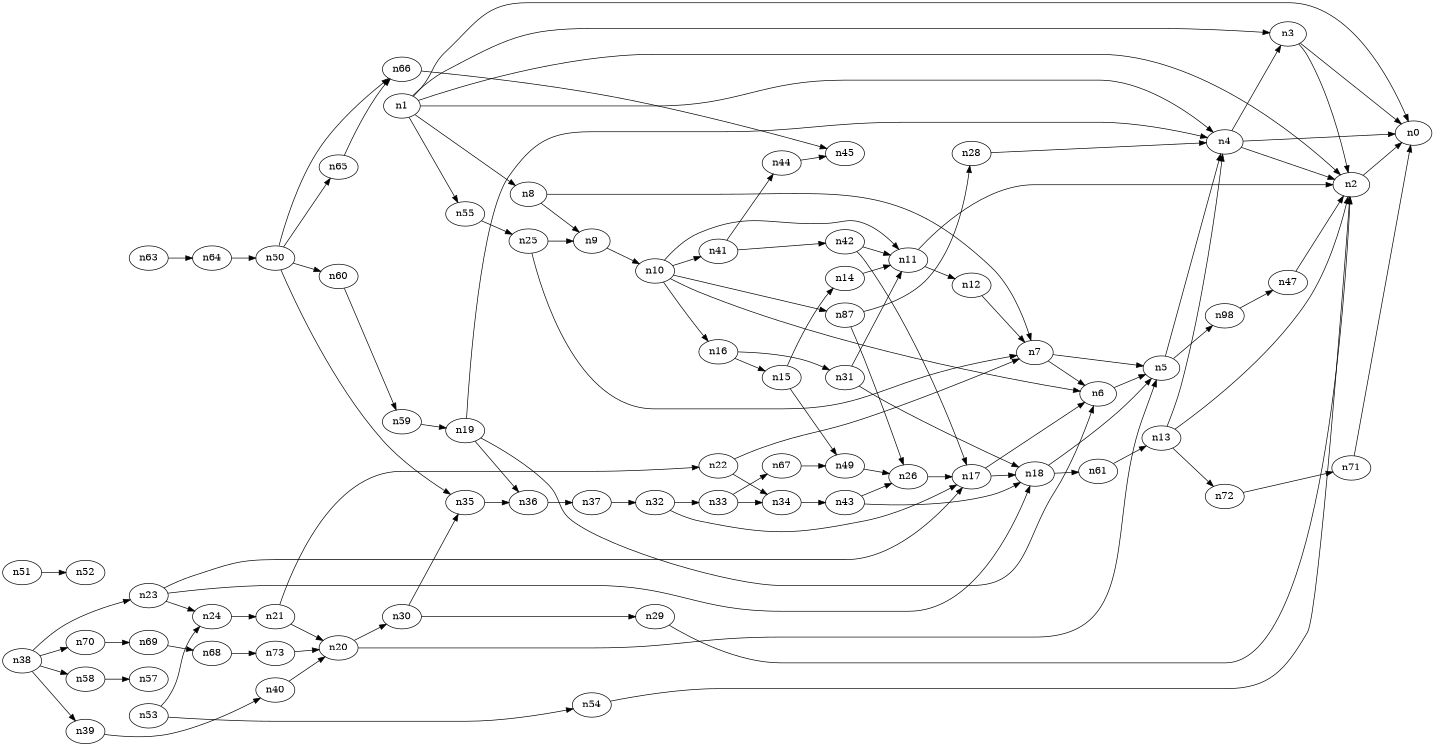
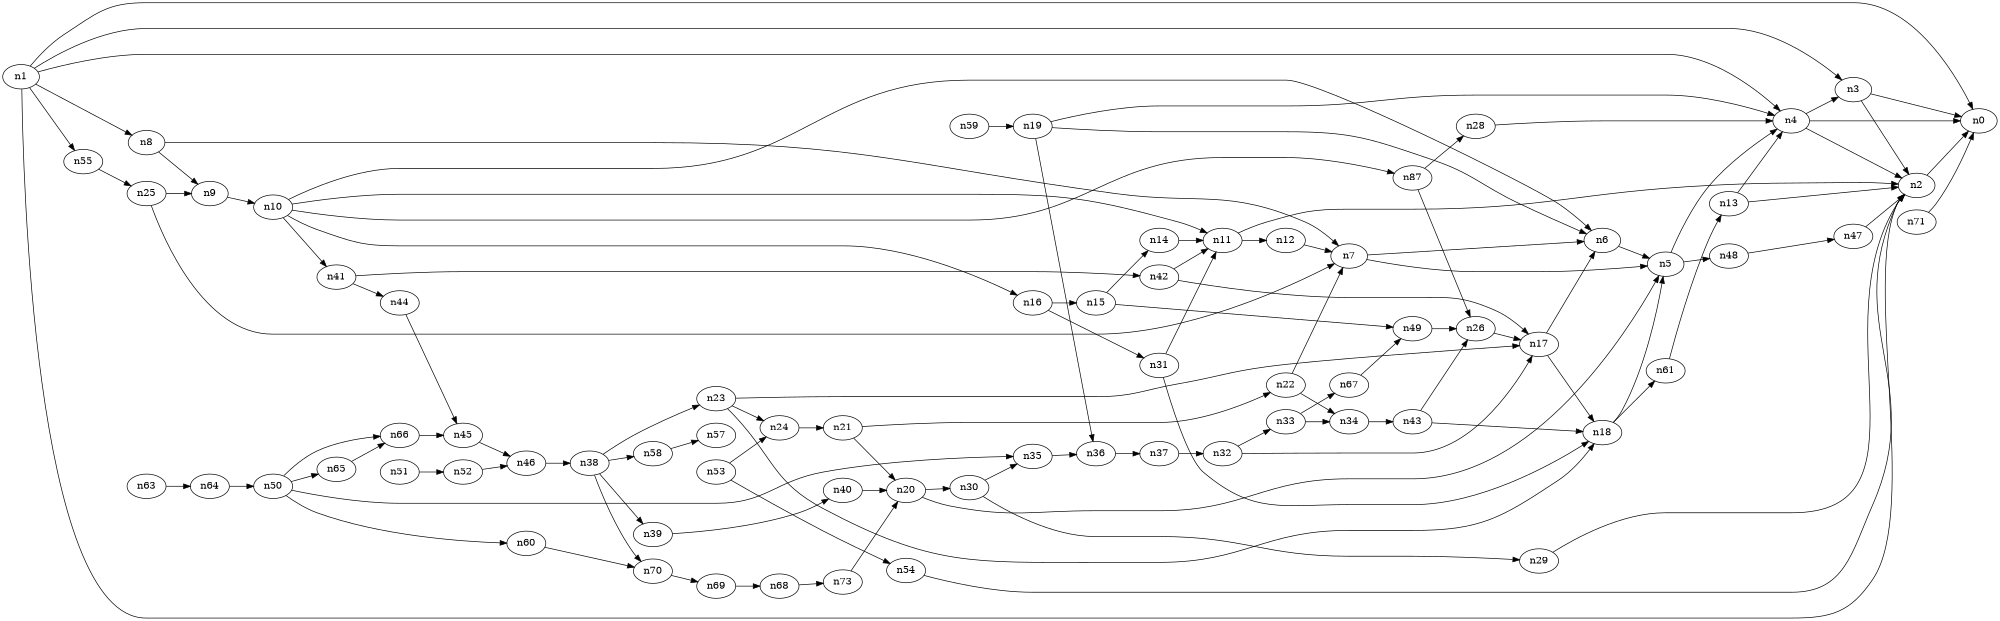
node "n98": label "n98" -> "n48"
edge "n60" -> "n59": now "n60" -> "n70"
node "n46": added
node "n72": removed
